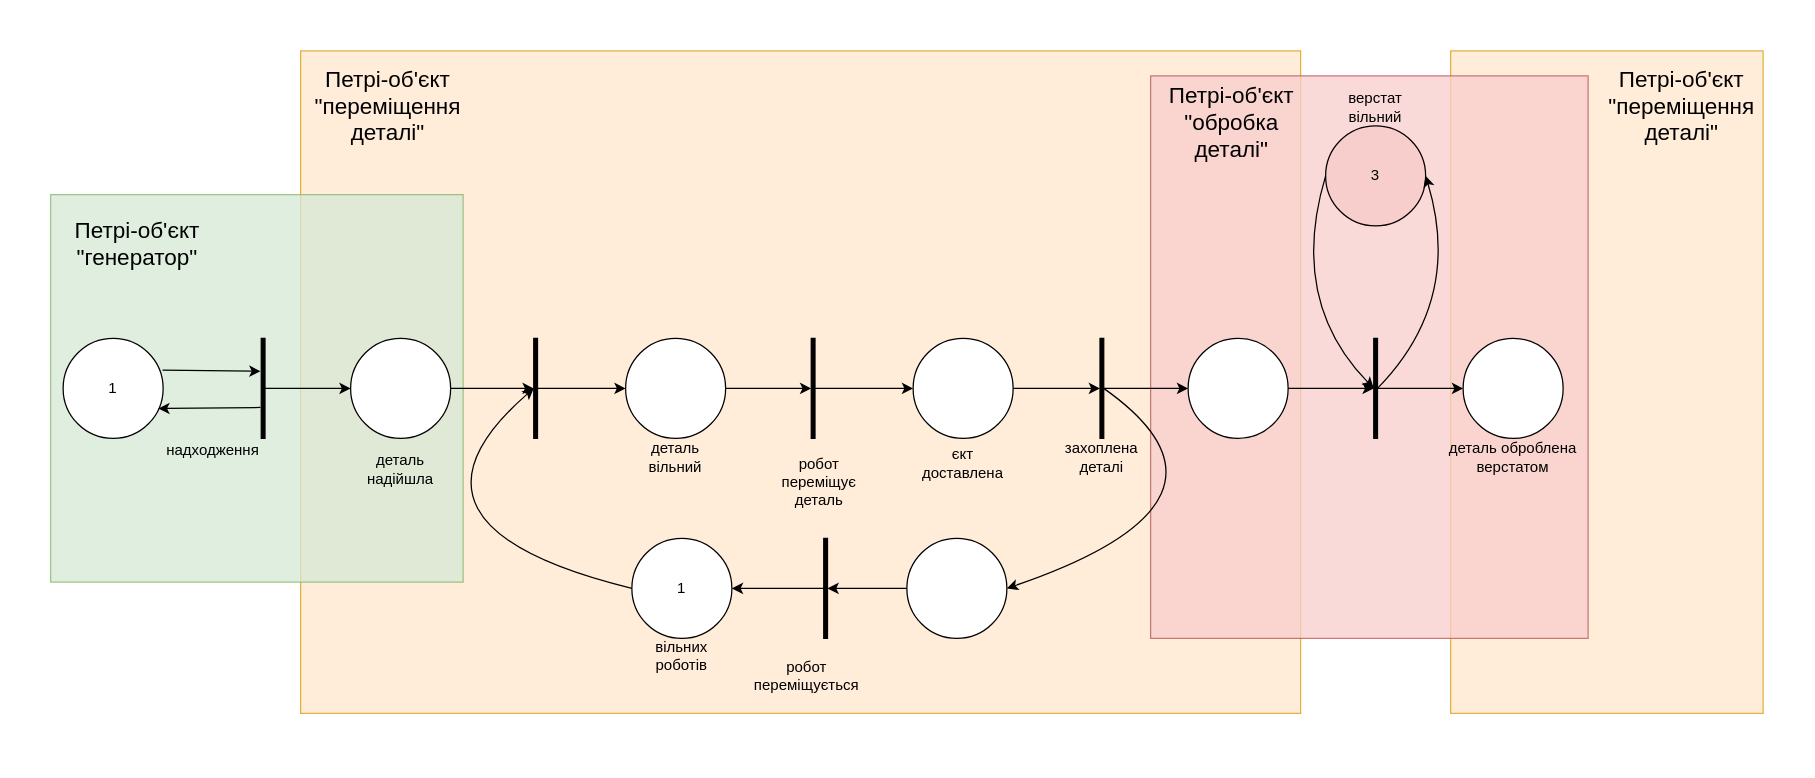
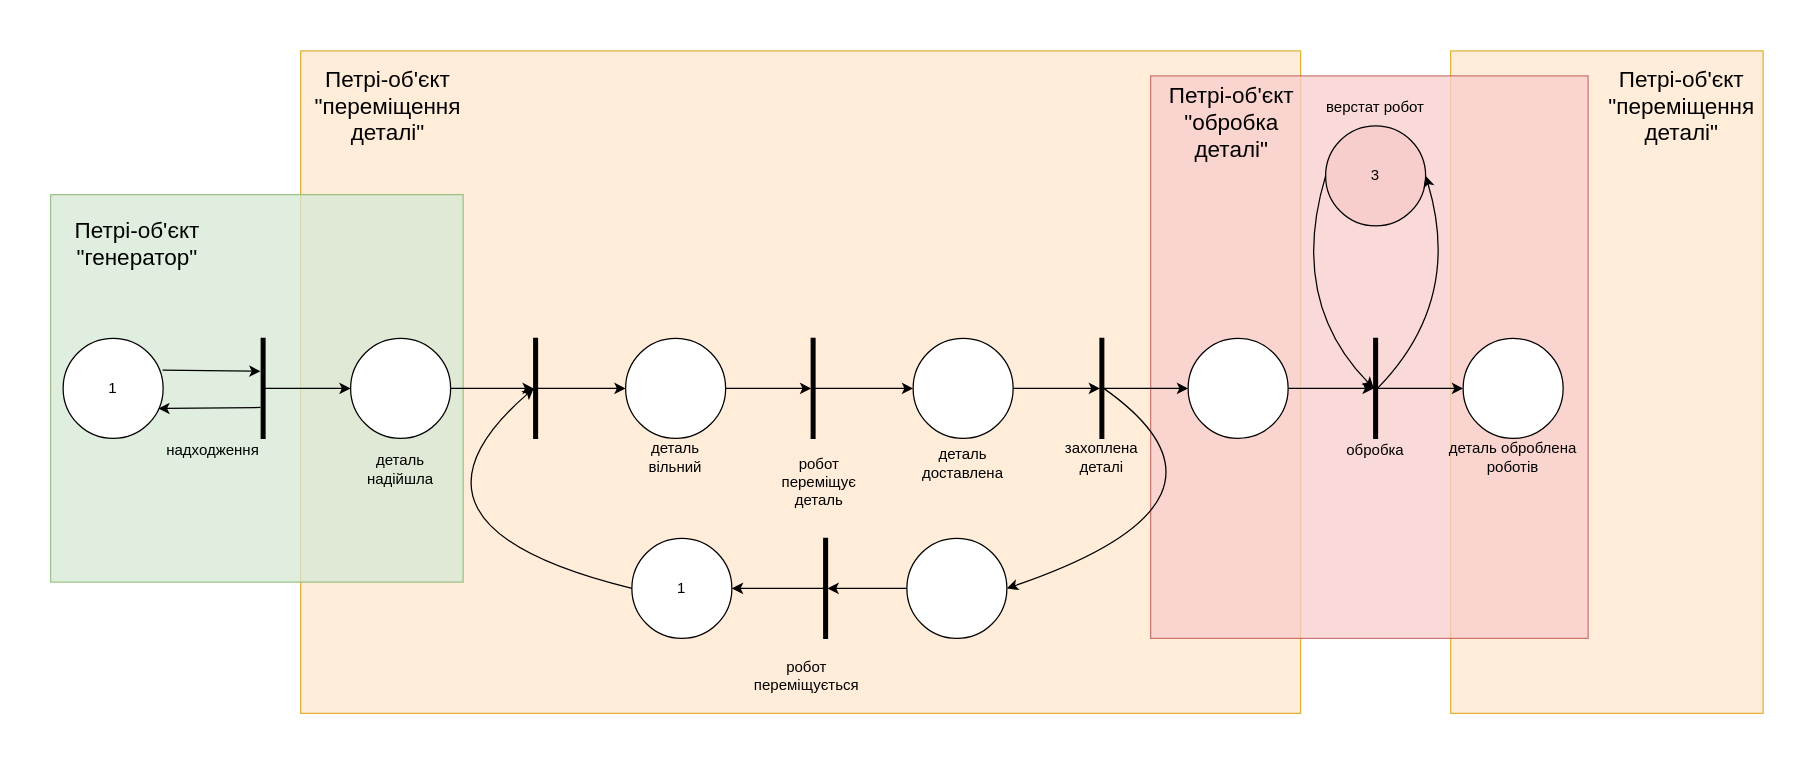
node "верстат вільний": label "верстат вільний" -> "верстат робот"
node "обробка": added
node "деталь оброблена верстатом": label "деталь оброблена верстатом" -> "деталь оброблена роботів"
node "єкт доставлена": label "єкт доставлена" -> "деталь доставлена"
node "вільних роботів": removed
